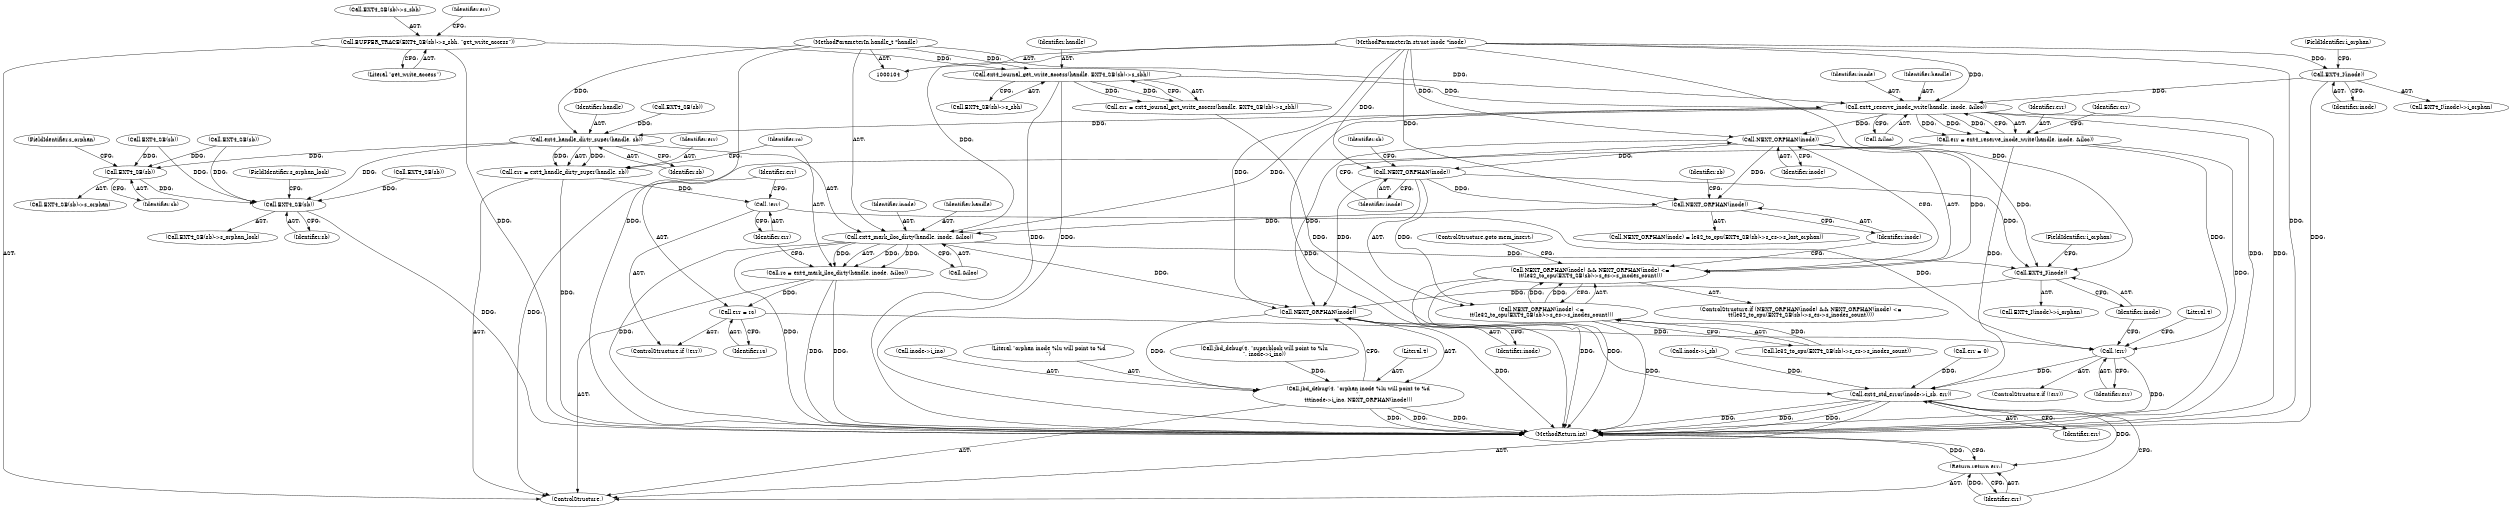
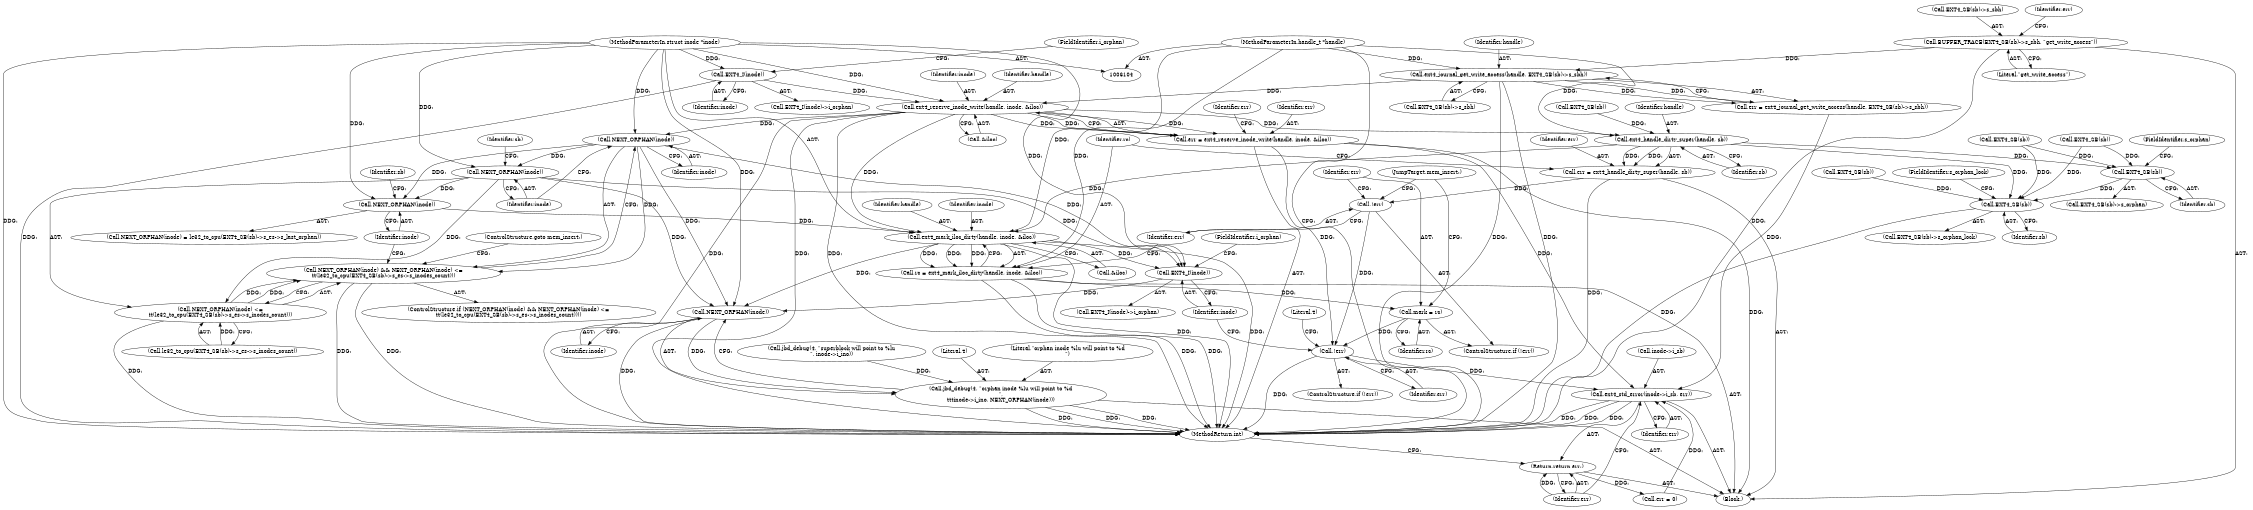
node "1000104": label "1000104" -> "1006104"
edge "(MethodParameterIn,handle_t *handle)" -> "(Call,ext4_reserve_inode_write(handle, inode, &iloc))": now "(MethodParameterIn,handle_t *handle)" -> "(Call,rc = ext4_mark_iloc_dirty(handle, inode, &iloc))"
edge "(MethodParameterIn,handle_t *handle)" -> "(Call,ext4_mark_iloc_dirty(handle, inode, &iloc))": label "AST: " -> "DDG: "
edge "(MethodParameterIn,struct inode *inode)" -> "(Call,ext4_mark_iloc_dirty(handle, inode, &iloc))": label "DDG: " -> "AST: "
node "(JumpTarget,mem_insert:)": added
edge "(Call,ext4_handle_dirty_super(handle, sb))" -> "(Call,ext4_mark_iloc_dirty(handle, inode, &iloc))": label "AST: " -> "DDG: "
edge "(MethodParameterIn,handle_t *handle)" -> "(MethodReturn,int)": label "DDG: " -> "CFG: "
edge "(Call,rc = ext4_mark_iloc_dirty(handle, inode, &iloc))" -> "(Call,ext4_mark_iloc_dirty(handle, inode, &iloc))": added, label "CFG:"
edge "(Call,err = ext4_reserve_inode_write(handle, inode, &iloc))" -> "(MethodReturn,int)": label "DDG: " -> "AST: "
node "(Call,err = rc)": label "(Call,err = rc)" -> "(Call,mark = rc)"
node "(Call,inode->i_ino)": removed
edge "(Call,inode->i_sb)" -> "(Call,ext4_std_error(inode->i_sb, err))": label "DDG: " -> "AST: "
edge "(Call,ext4_std_error(inode->i_sb, err))" -> "(Return,return err;)": label "DDG: " -> "AST: "
edge "(Return,return err;)" -> "(MethodReturn,int)": now "(Return,return err;)" -> "(Call,err = 0)"
node "(ControlStructure,)": label "(ControlStructure,)" -> "(Block,)"
